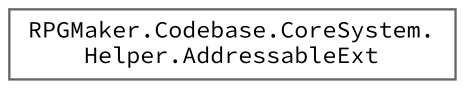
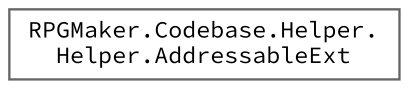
node "RPGMaker.Codebase.CoreSystem. Helper.AddressableExt": label "RPGMaker.Codebase.CoreSystem. Helper.AddressableExt" -> "RPGMaker.Codebase.Helper. Helper.AddressableExt"
